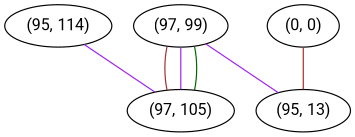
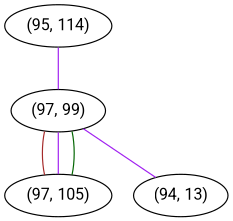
node "(0, 0)": removed
edge "(95, 114)" -- "(97, 105)": now "(95, 114)" -- "(97, 99)"
node "(95, 13)": label "(95, 13)" -> "(94, 13)"
